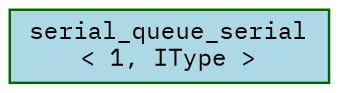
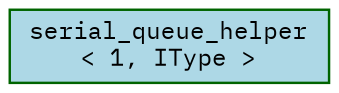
node "serial_queue_serial < 1, IType >": label "serial_queue_serial < 1, IType >" -> "serial_queue_helper < 1, IType >"
